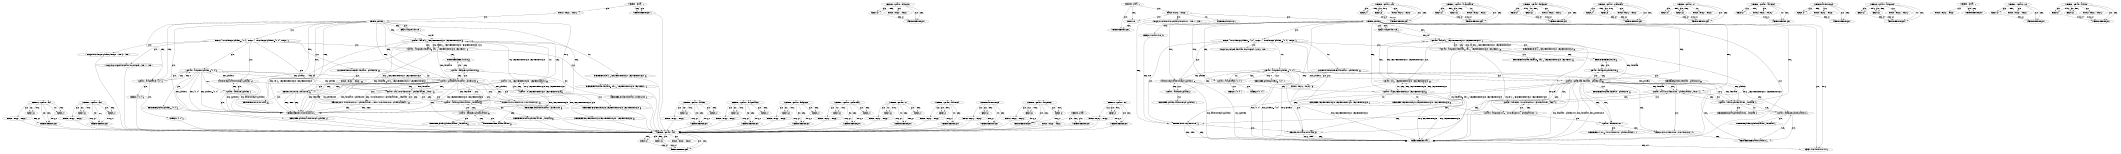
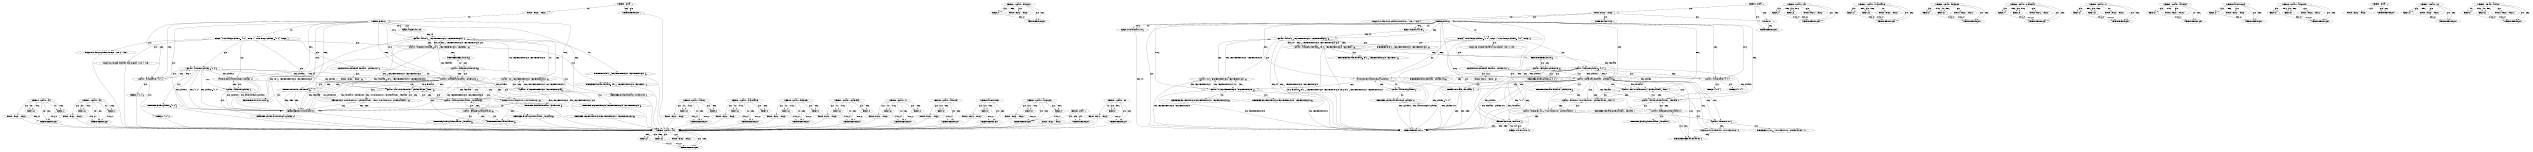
edge "(RETURN,return true;,return true;)" -> "(RETURN,return false;,return false;)": now "(RETURN,return true;,return true;)" -> "(LITERAL,true,return true;)"
edge "(METHOD_RETURN,bool)" -> "(PARAM,struct desc_struct *out)": reversed
